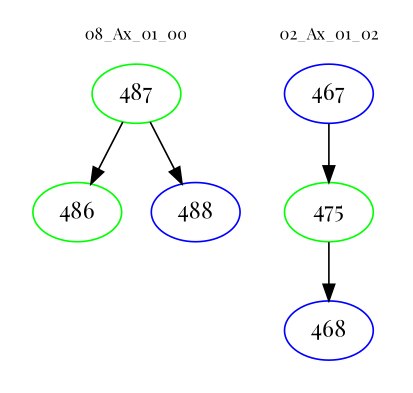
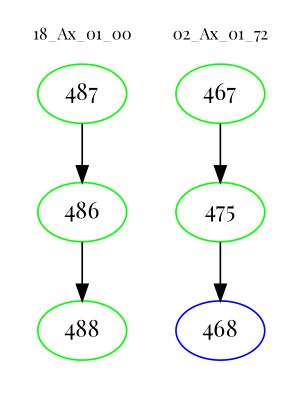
cluster "08_Ax_01_00": label "08_Ax_01_00" -> "18_Ax_01_00"
cluster "02_Ax_01_02": label "02_Ax_01_02" -> "02_Ax_01_72"
node "467": color blue -> green
edge "487" -> "488": now "486" -> "488"
node "488": color blue -> green
